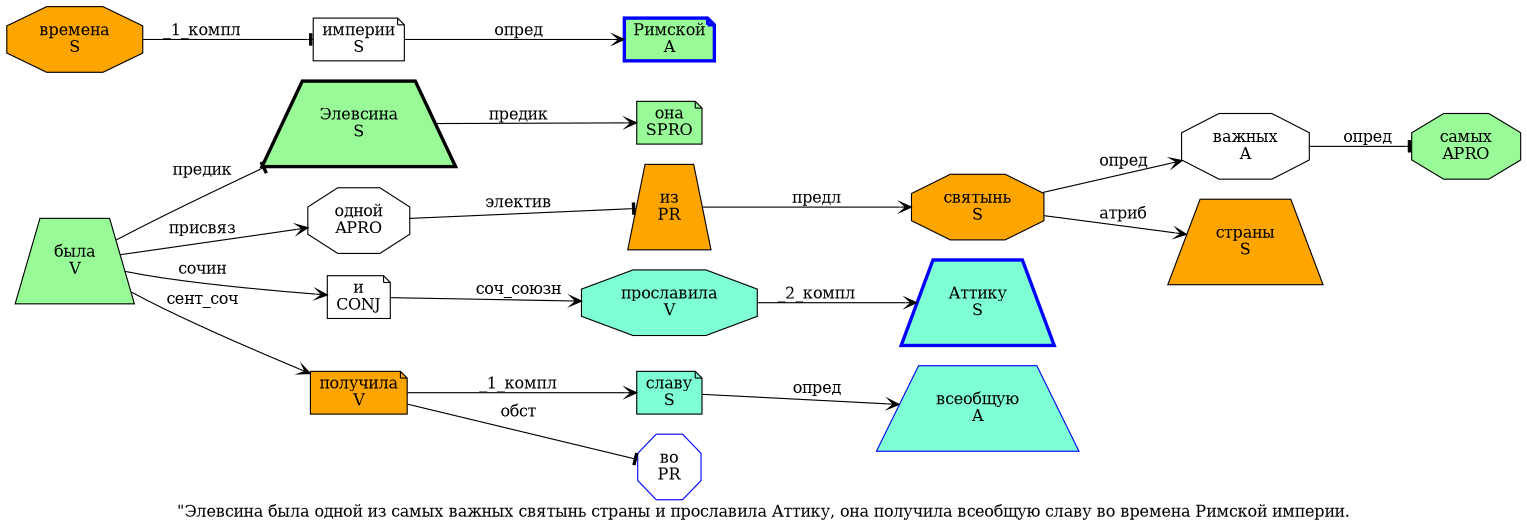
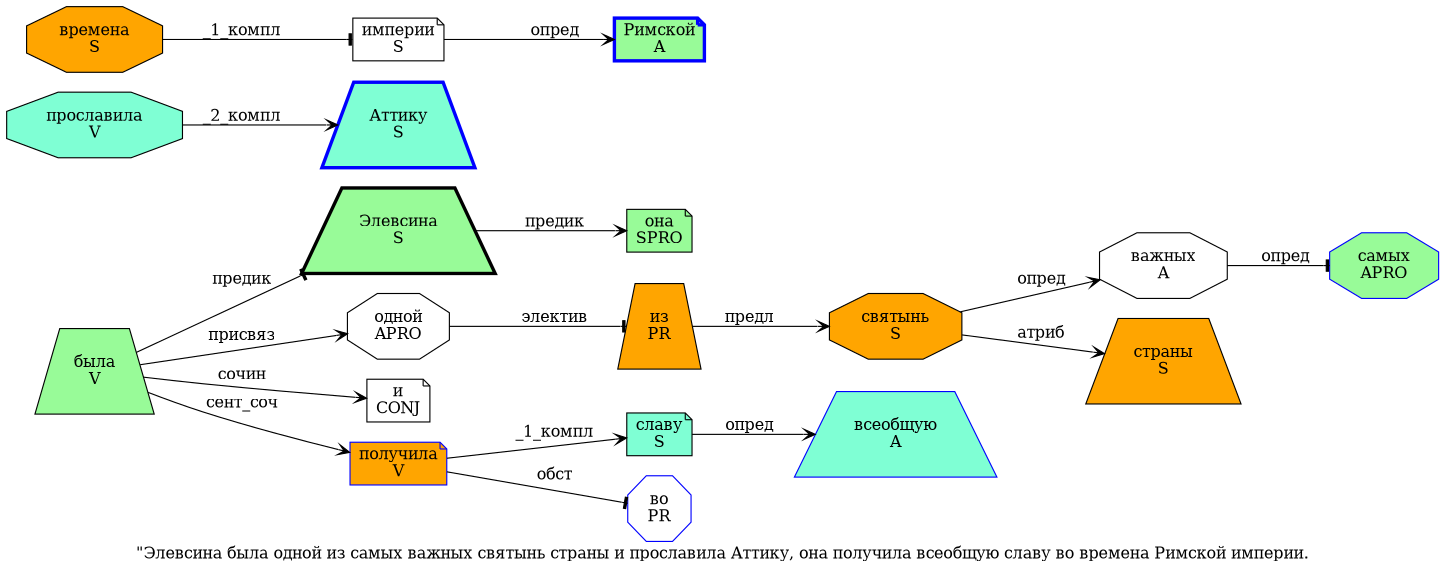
node "самых APRO": color black -> blue
edge "и CONJ" -> "прославила V": removed, label "соч_союзн"
node "получила V": color black -> blue
